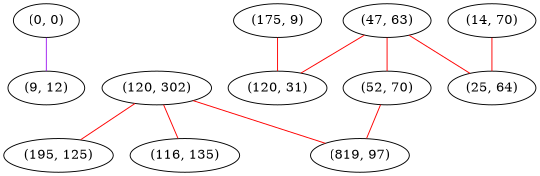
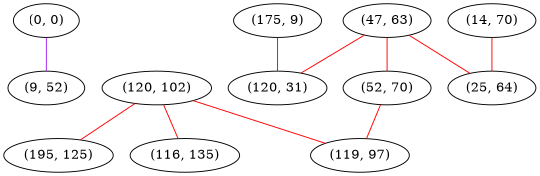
node "(9, 12)": label "(9, 12)" -> "(9, 52)"
node "(120, 302)": label "(120, 302)" -> "(120, 102)"
node "(819, 97)": label "(819, 97)" -> "(119, 97)"
